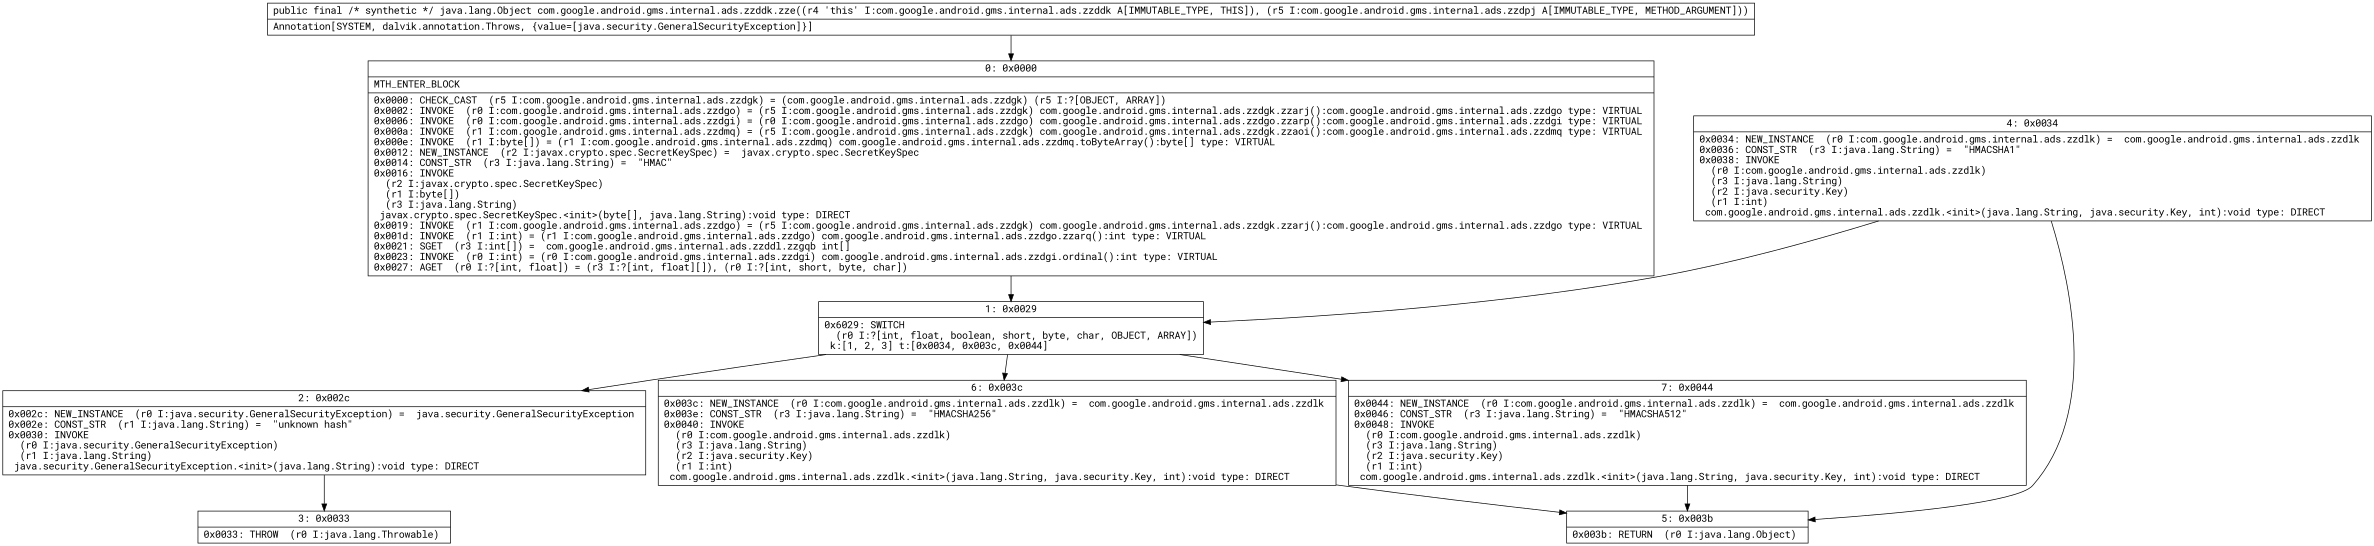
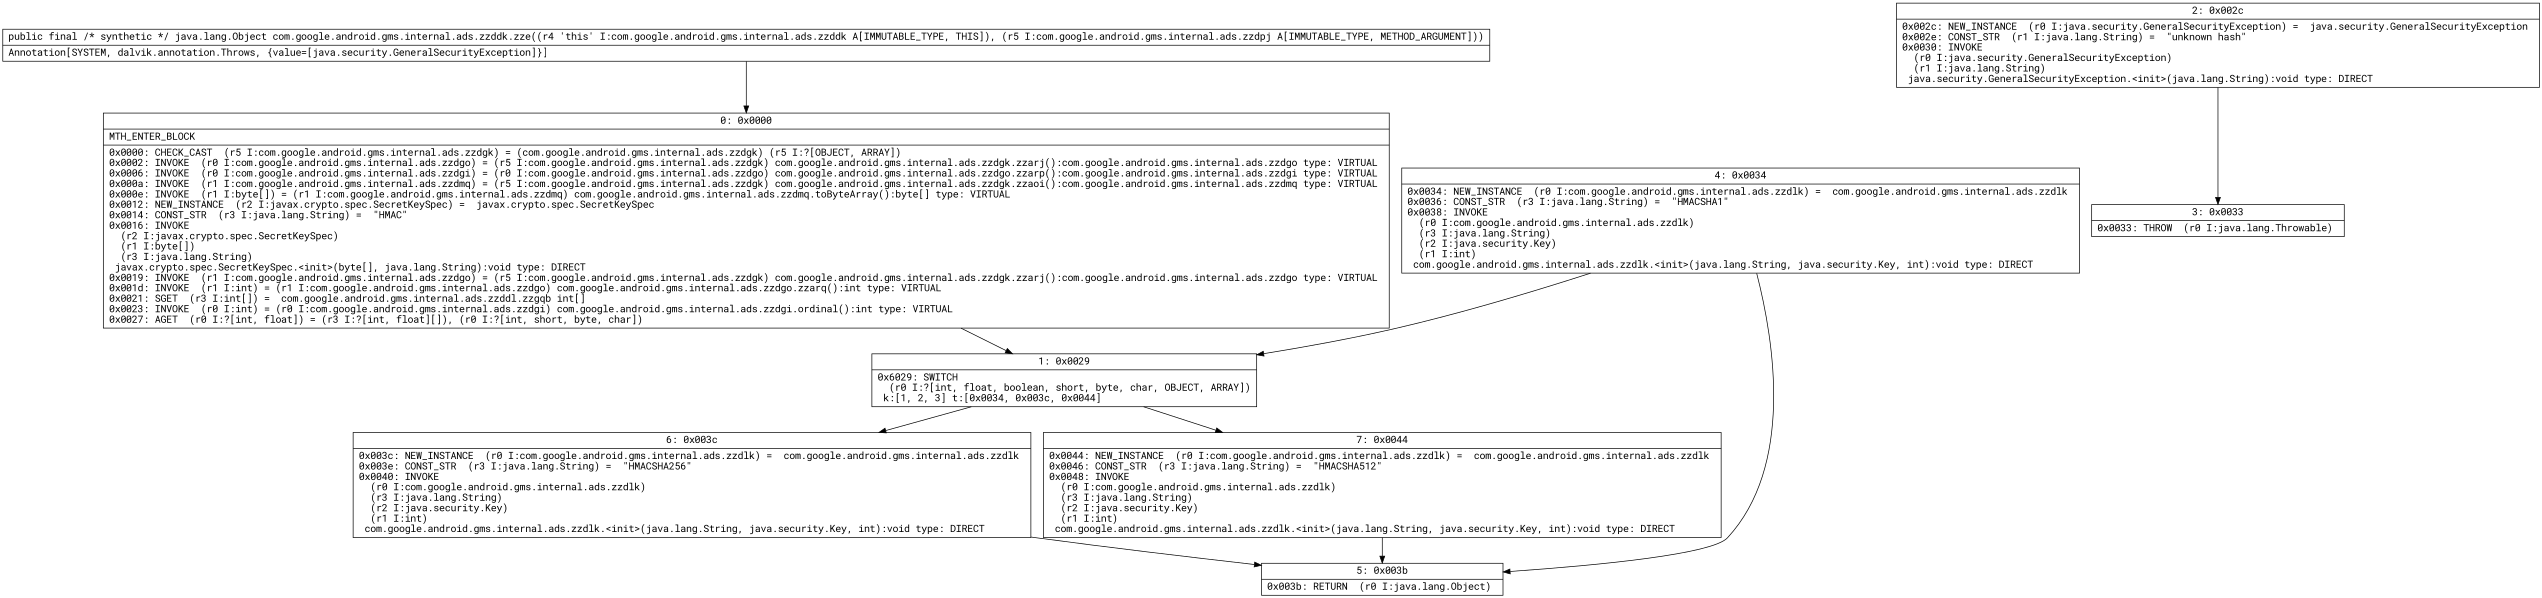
edge "1: 0x0029" -> "2: 0x002c": removed
